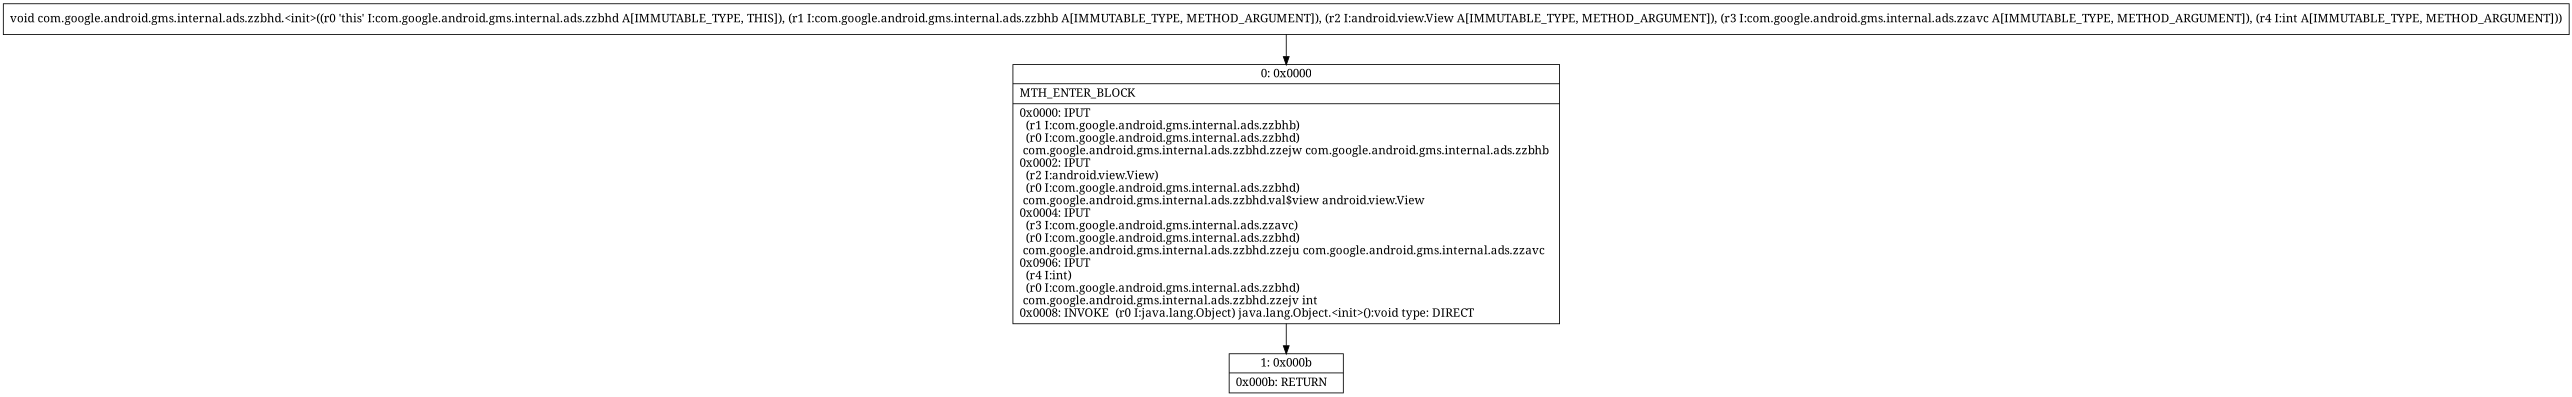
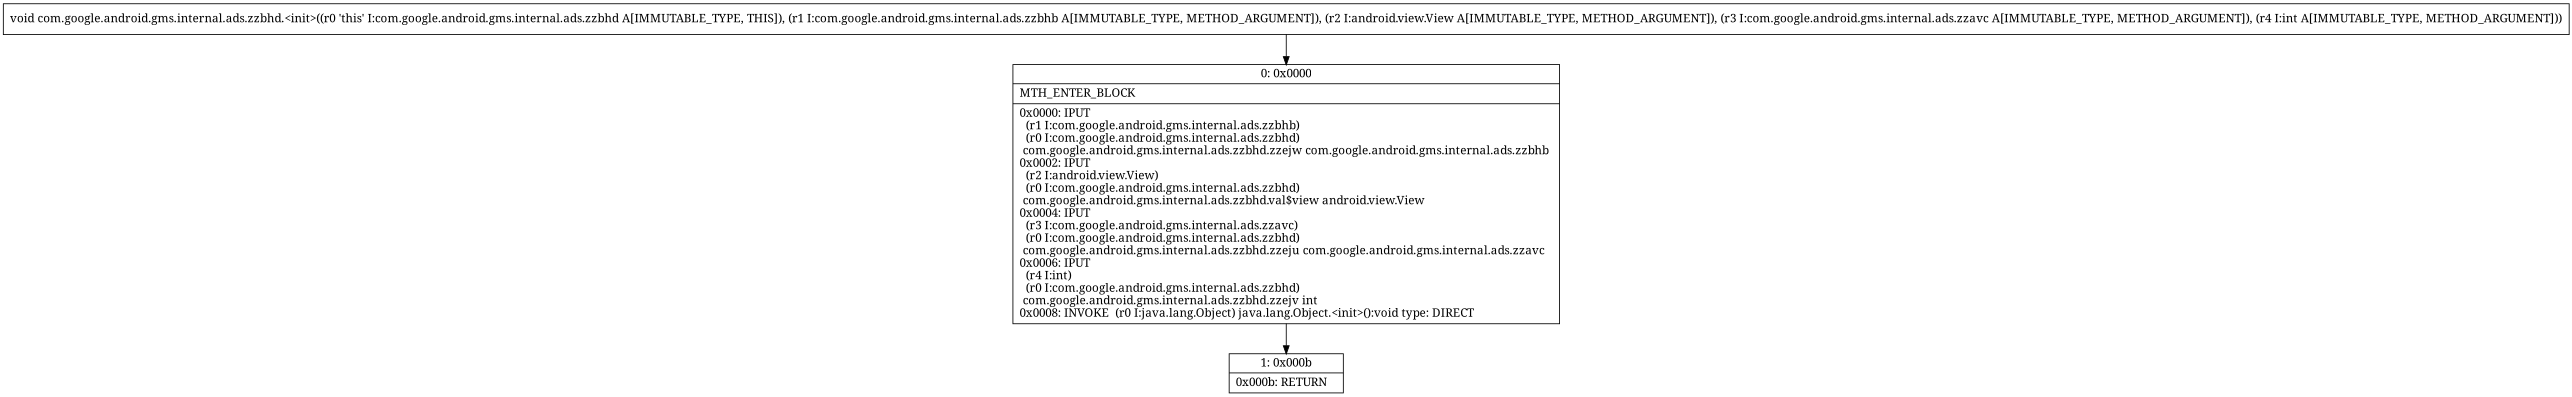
node "0: 0x0000": text "0x0906: IPUT" -> "0x0006: IPUT"
